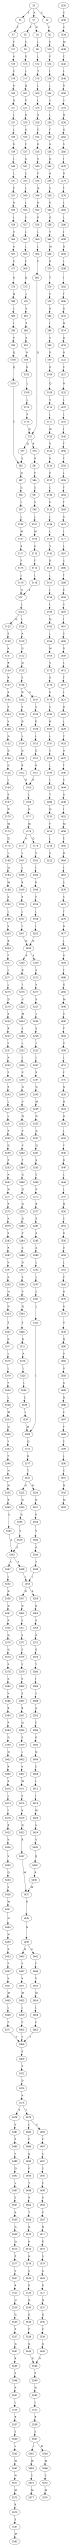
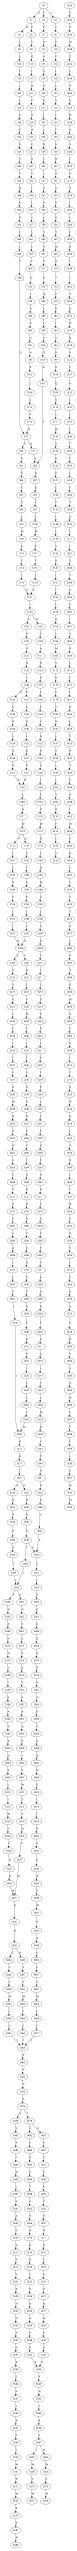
edge "S343" -> "S348": now "S339" -> "S348"
